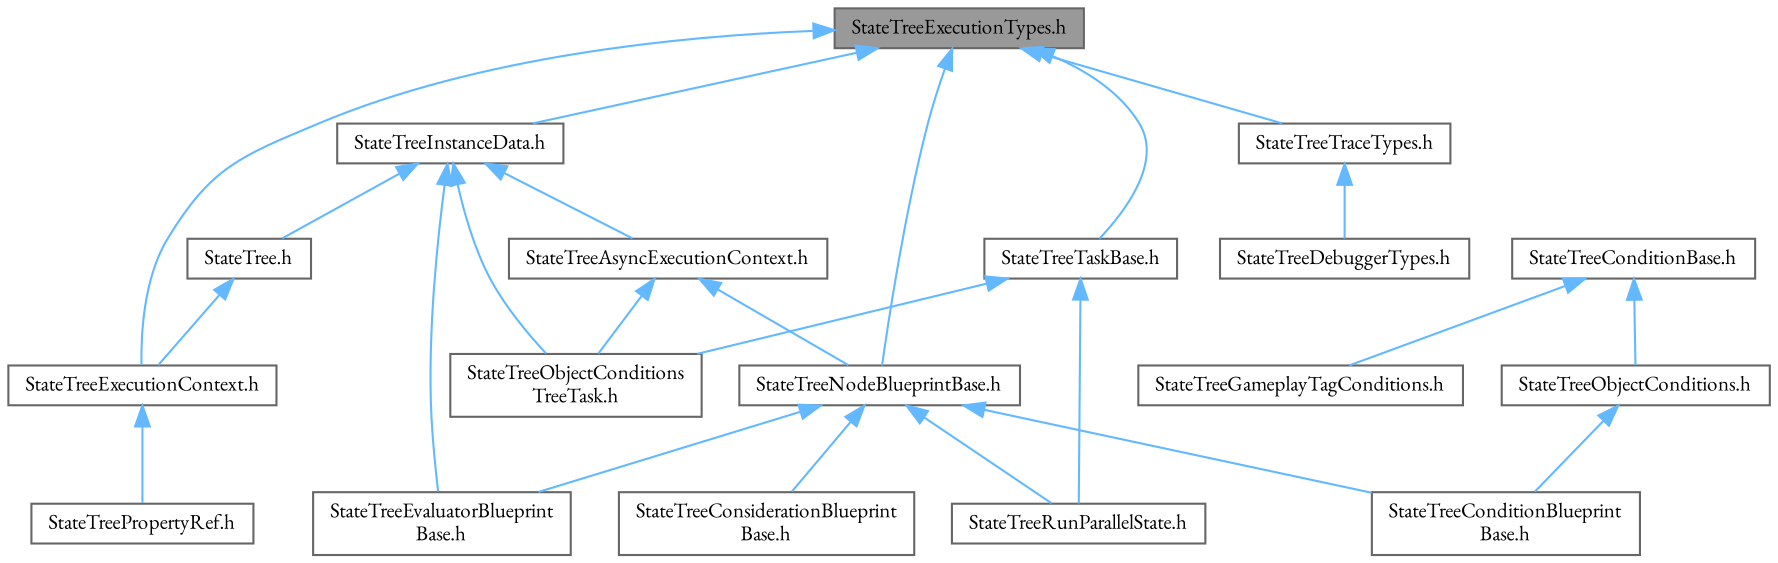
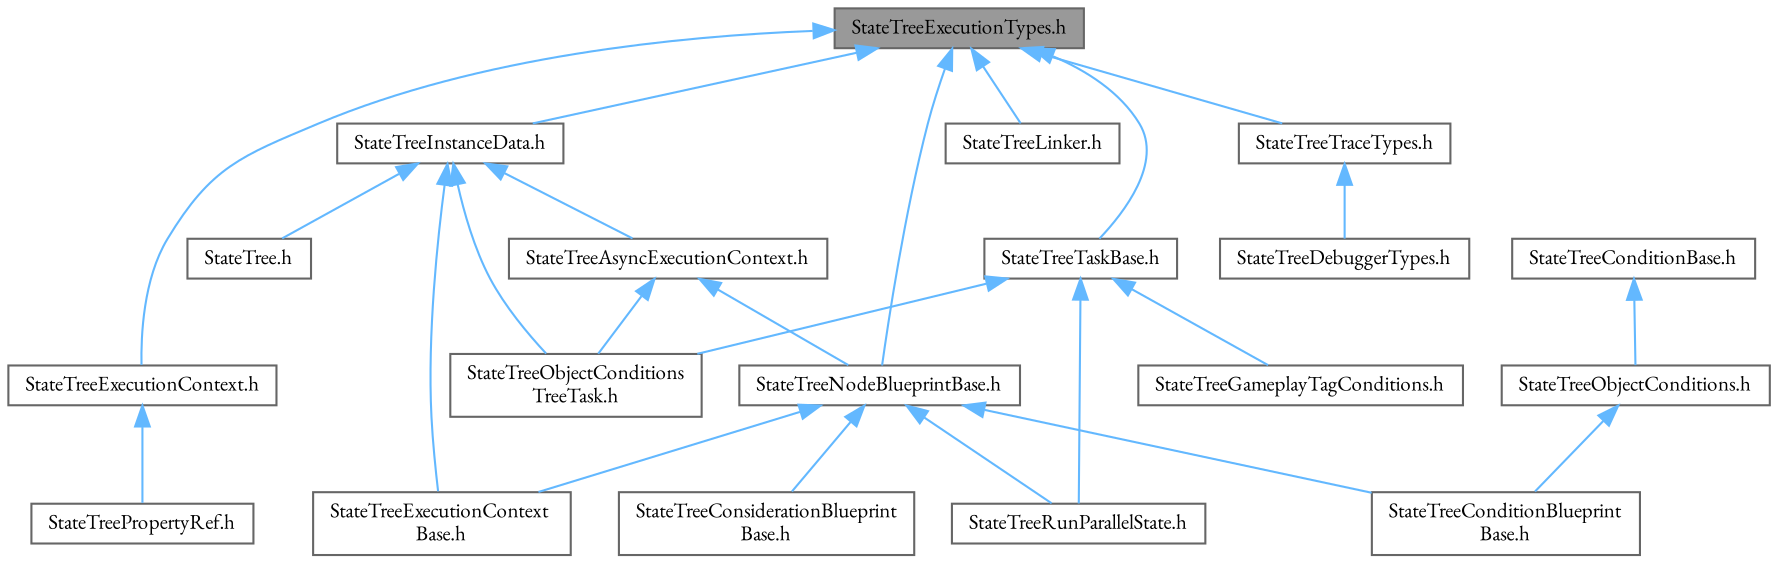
node "StateTreeLinker.h": added
edge "StateTreeGameplayTagConditions.h" -> "StateTreeConditionBase.h": now "StateTreeGameplayTagConditions.h" -> "StateTreeTaskBase.h"
edge "StateTreeExecutionContext.h" -> "StateTree.h": removed
node "StateTreeEvaluatorBlueprint Base.h": label "StateTreeEvaluatorBlueprint Base.h" -> "StateTreeExecutionContext Base.h"
